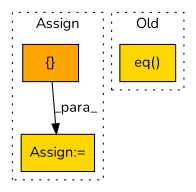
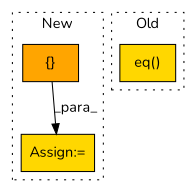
cluster "Assign": label "Assign" -> "New"
